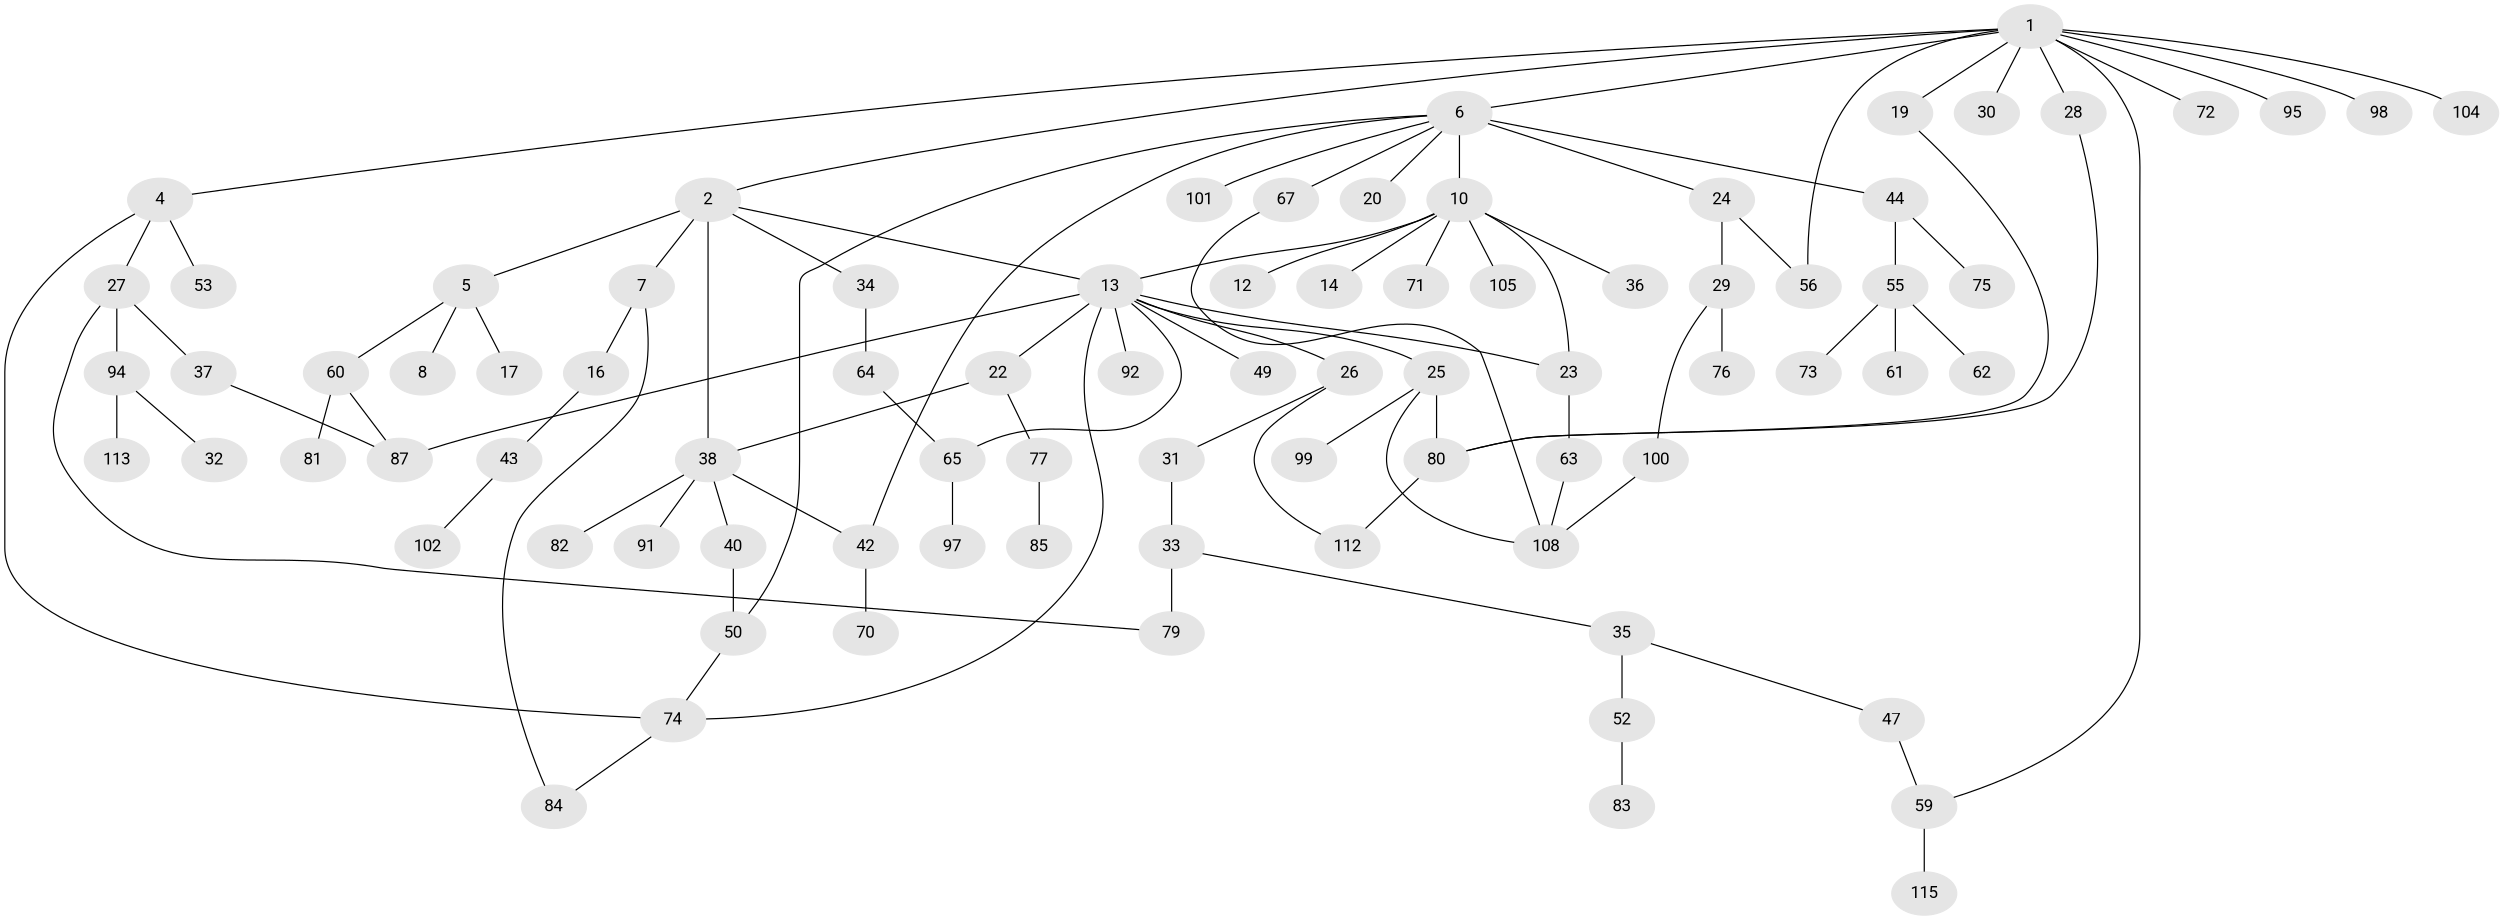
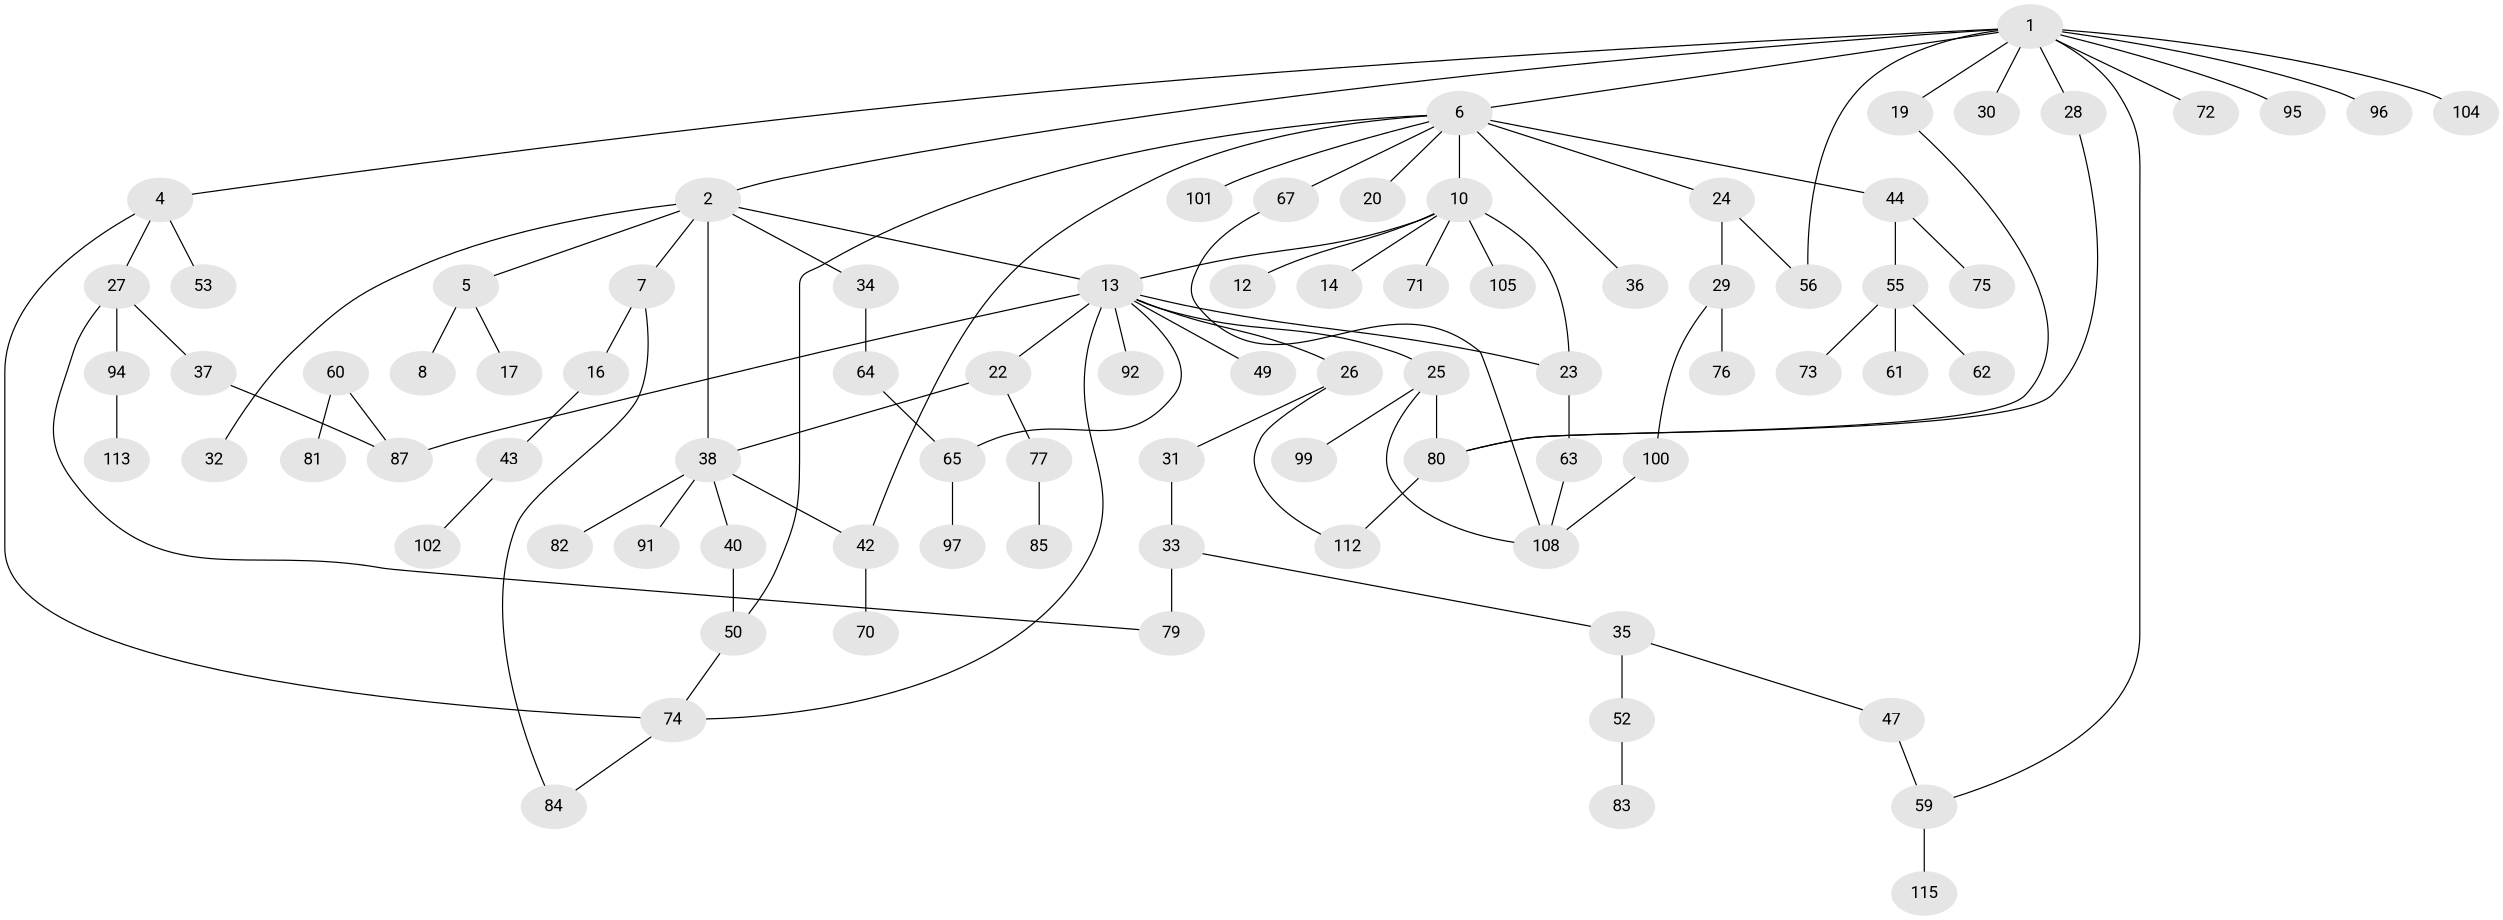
node "98": label "98" -> "96"
edge "10" -- "36": now "6" -- "36"
edge "5" -- "60": removed
edge "94" -- "32": now "2" -- "32"
